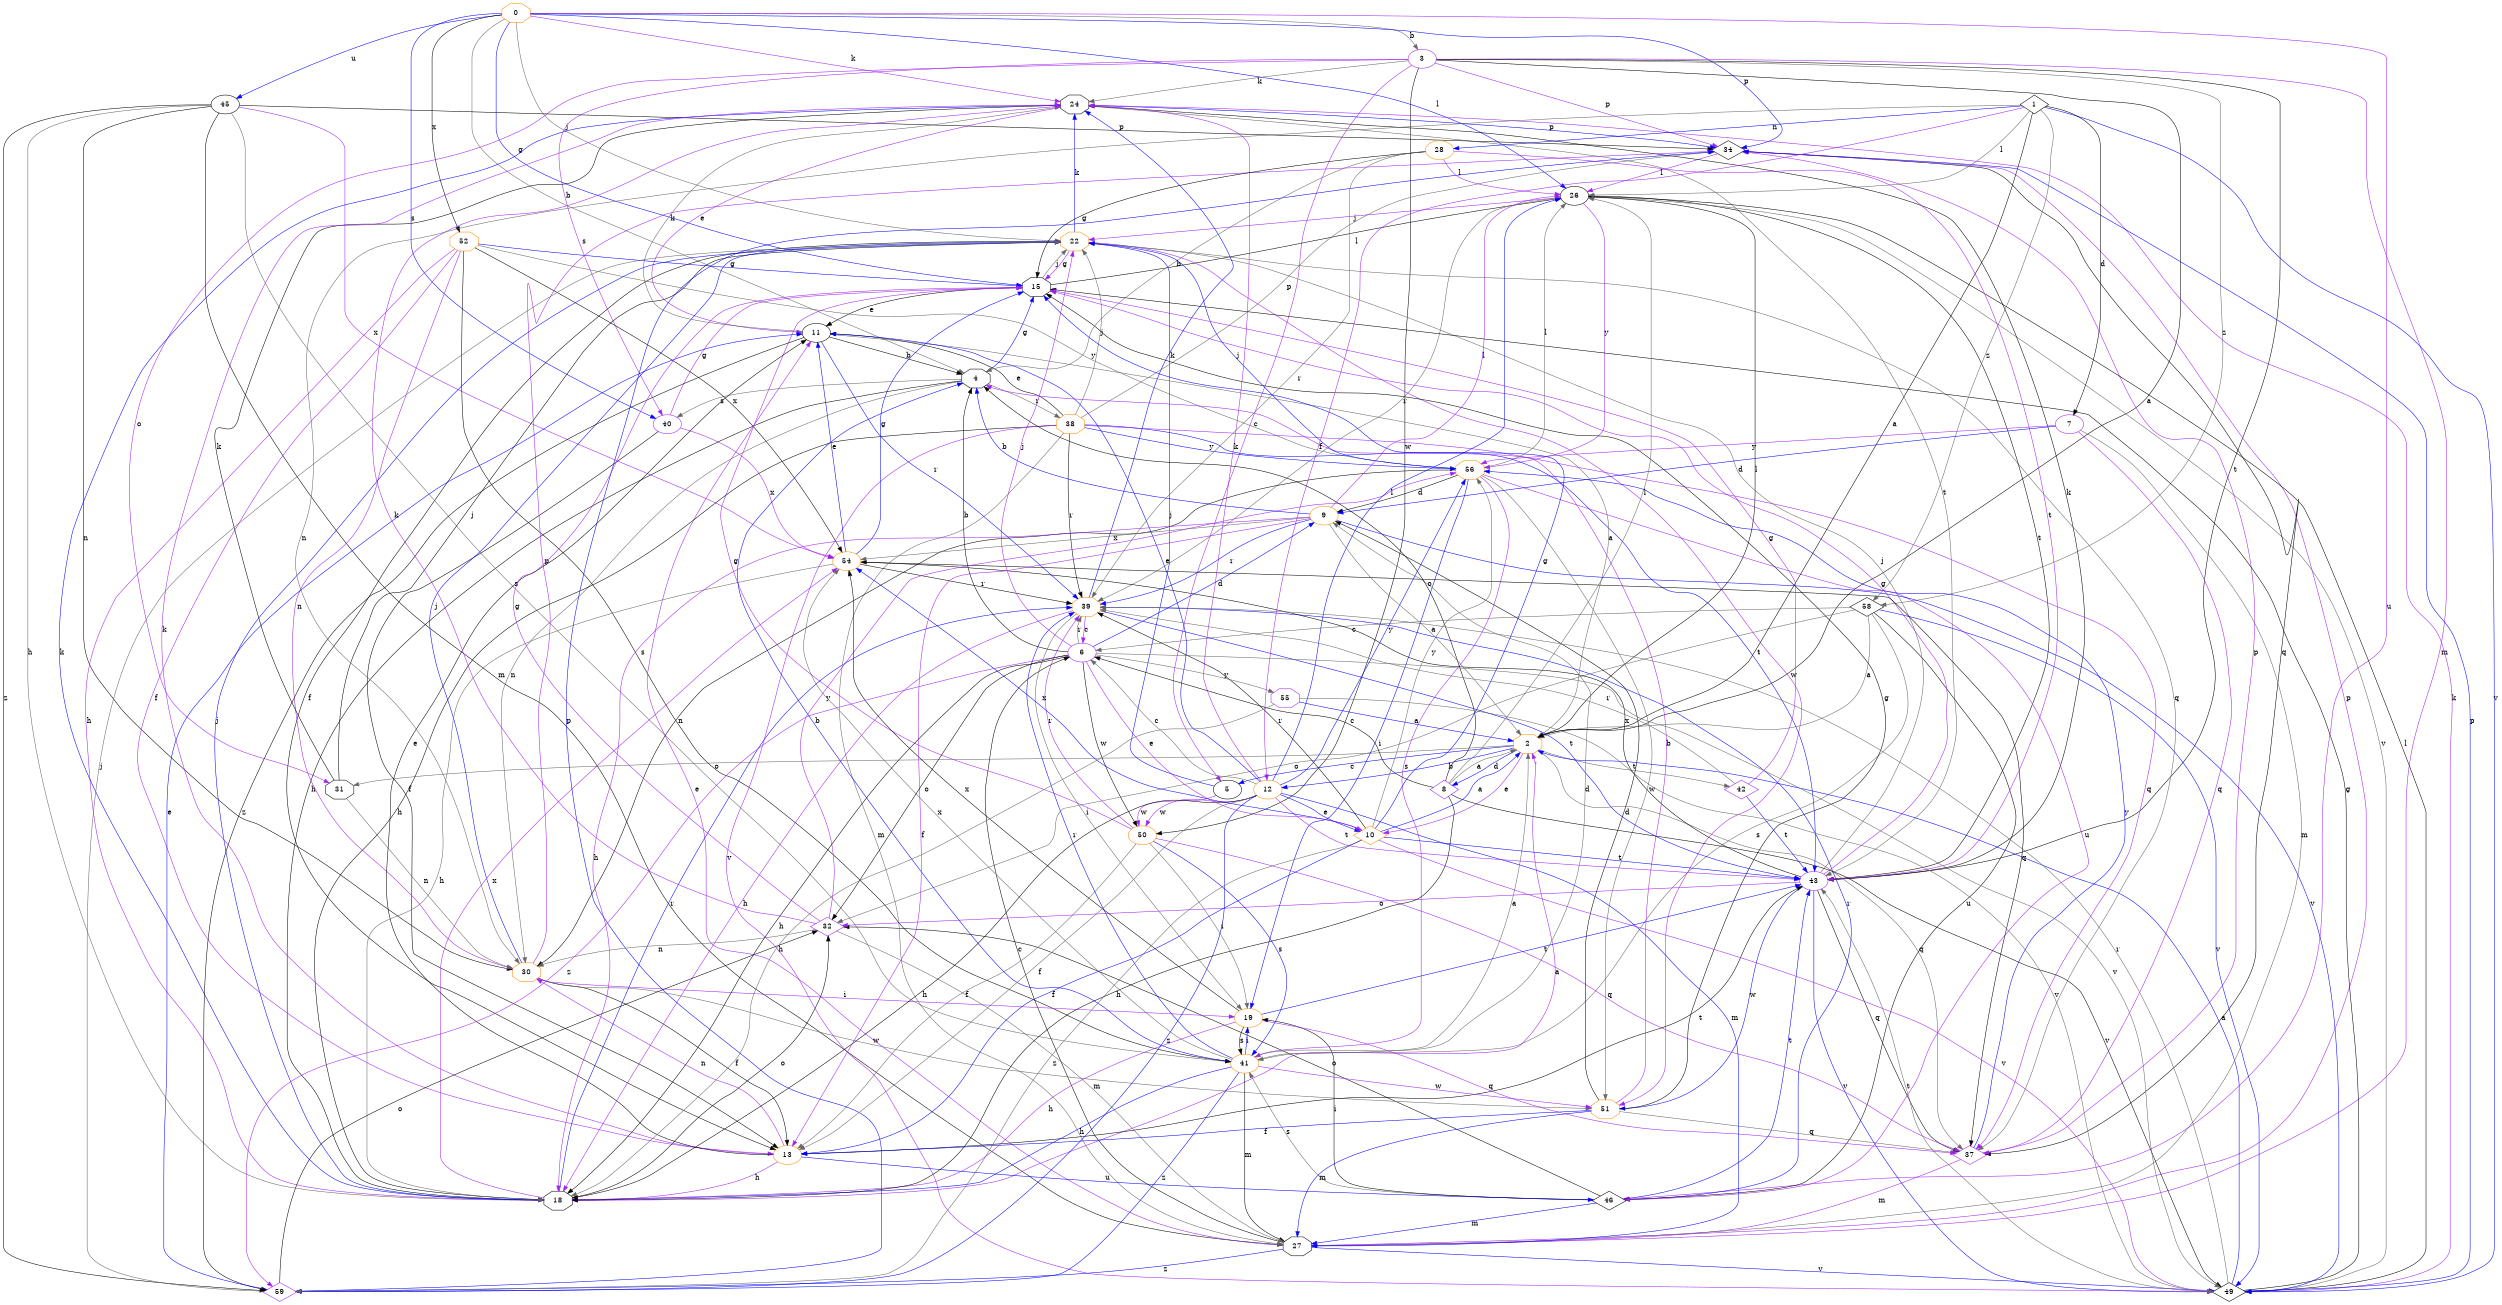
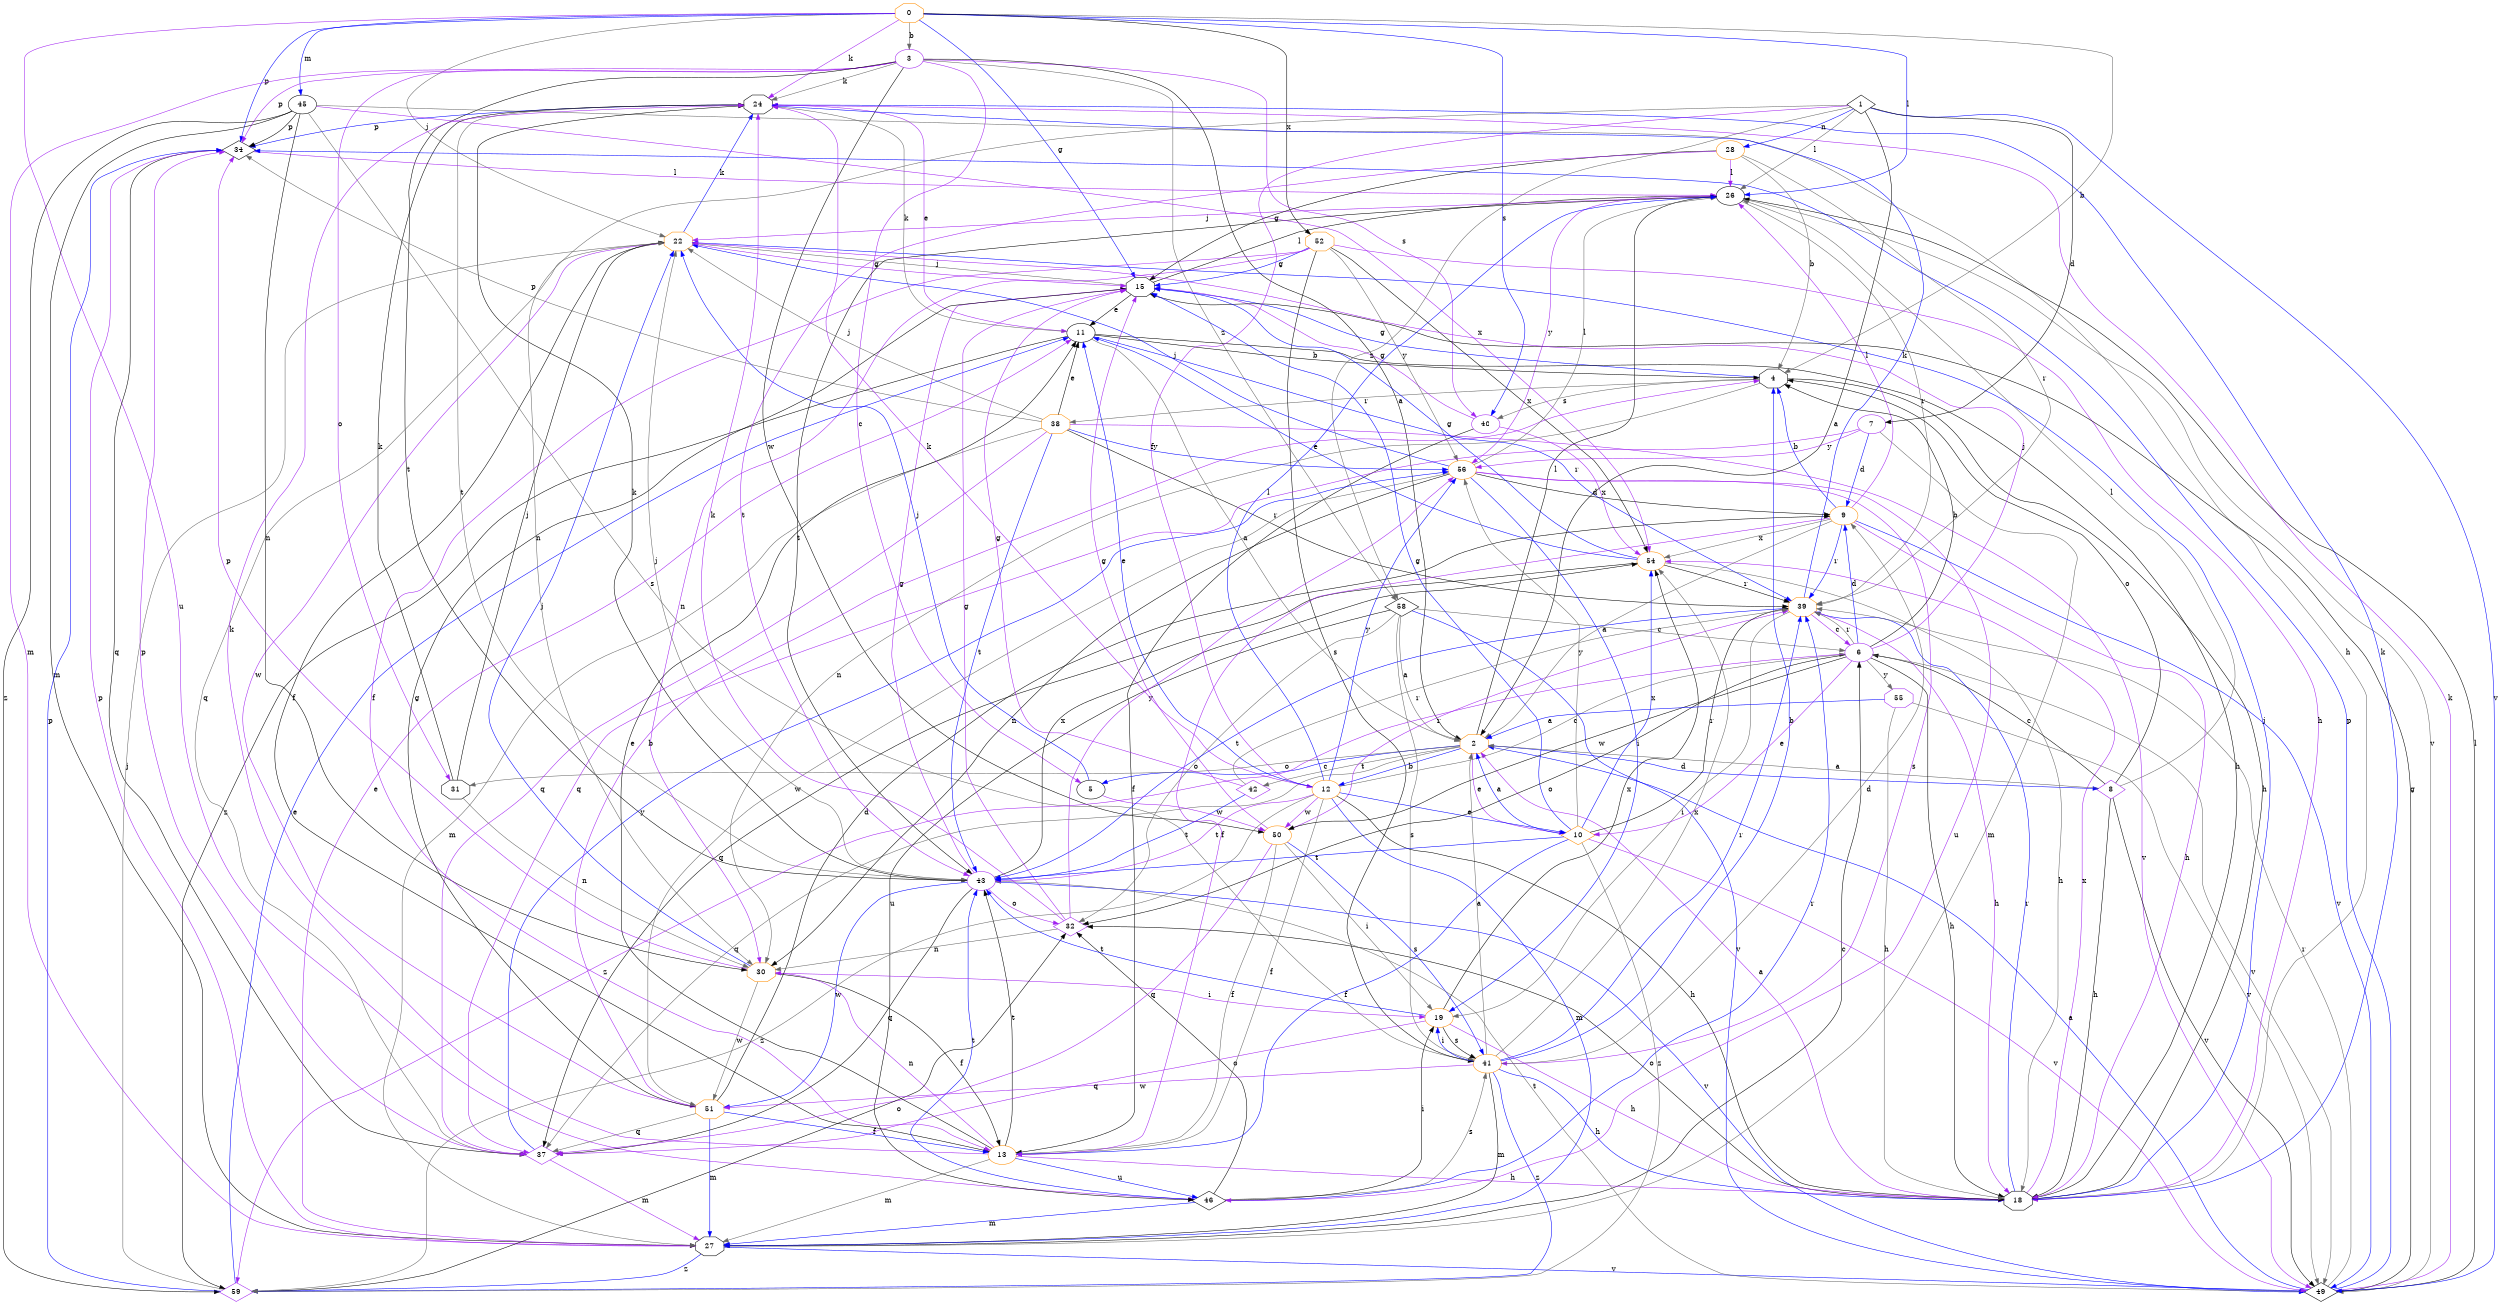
edge "0" -> "45": label "u" -> "m"
node "56": shape octagon -> ellipse
edge "38" -> "18": now "11" -> "18"
edge "32" -> "27": now "13" -> "27"
edge "12" -> "59": color blue -> gray40
